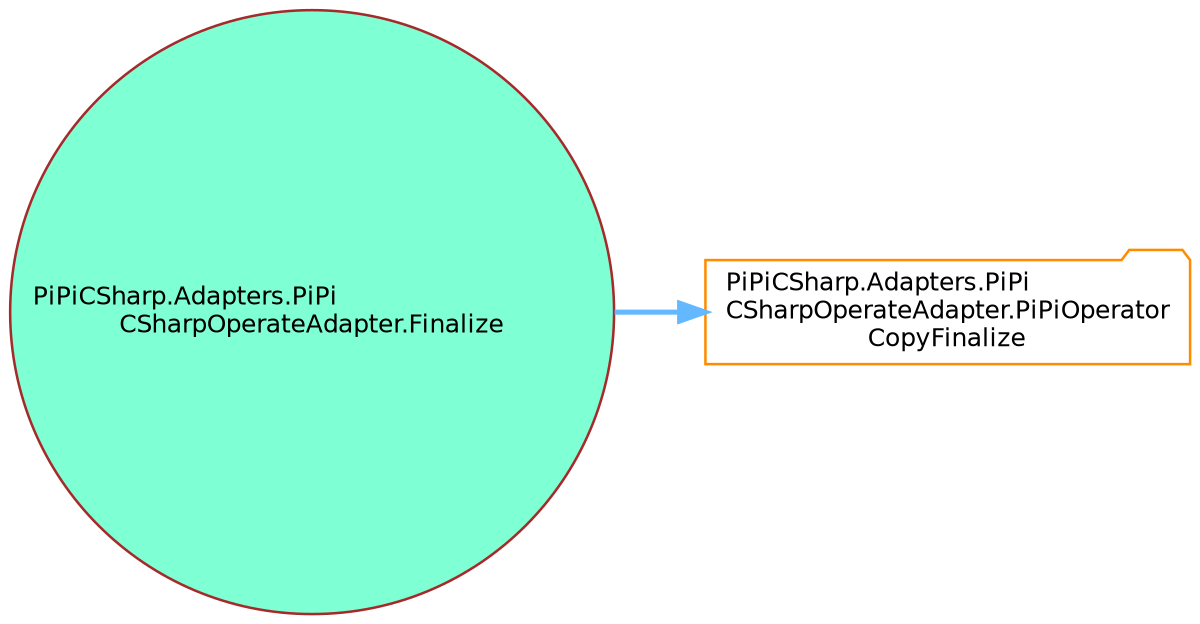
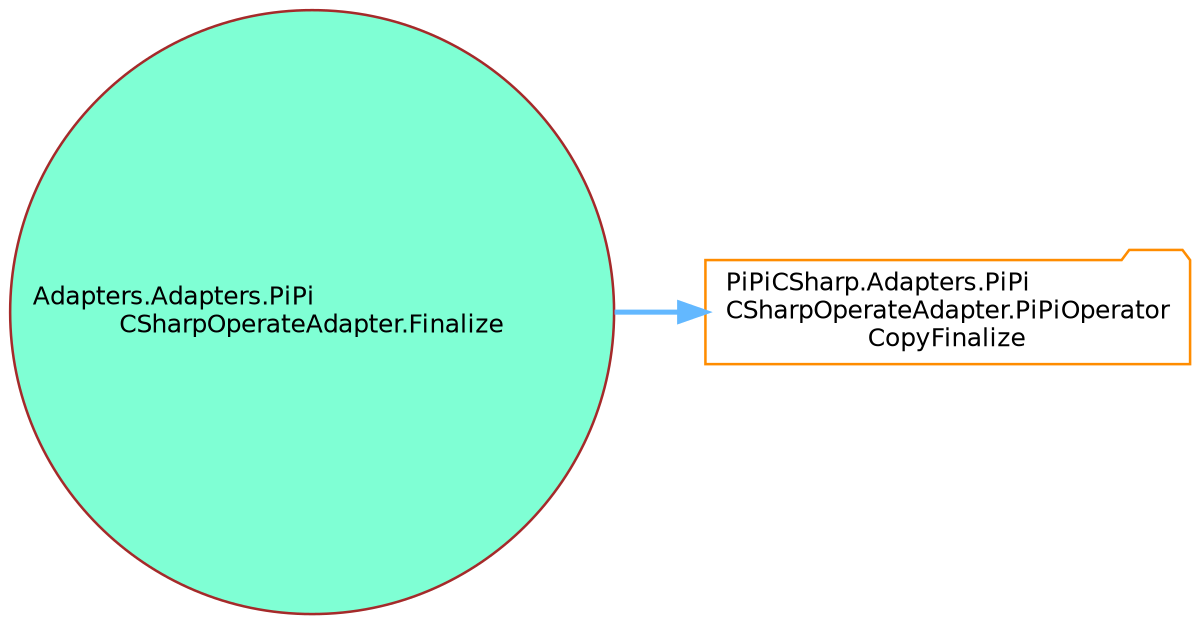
node "PiPiCSharp.Adapters.PiPi CSharpOperateAdapter.Finalize": label "PiPiCSharp.Adapters.PiPi CSharpOperateAdapter.Finalize" -> "Adapters.Adapters.PiPi CSharpOperateAdapter.Finalize"
